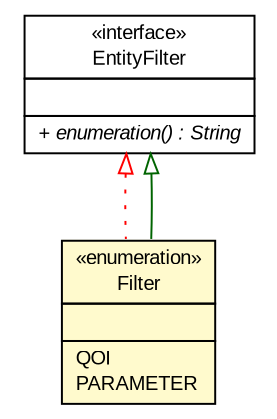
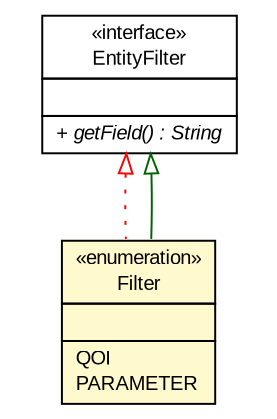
node "EntityFilter": text "+ enumeration() : String" -> "+ getField() : String"
